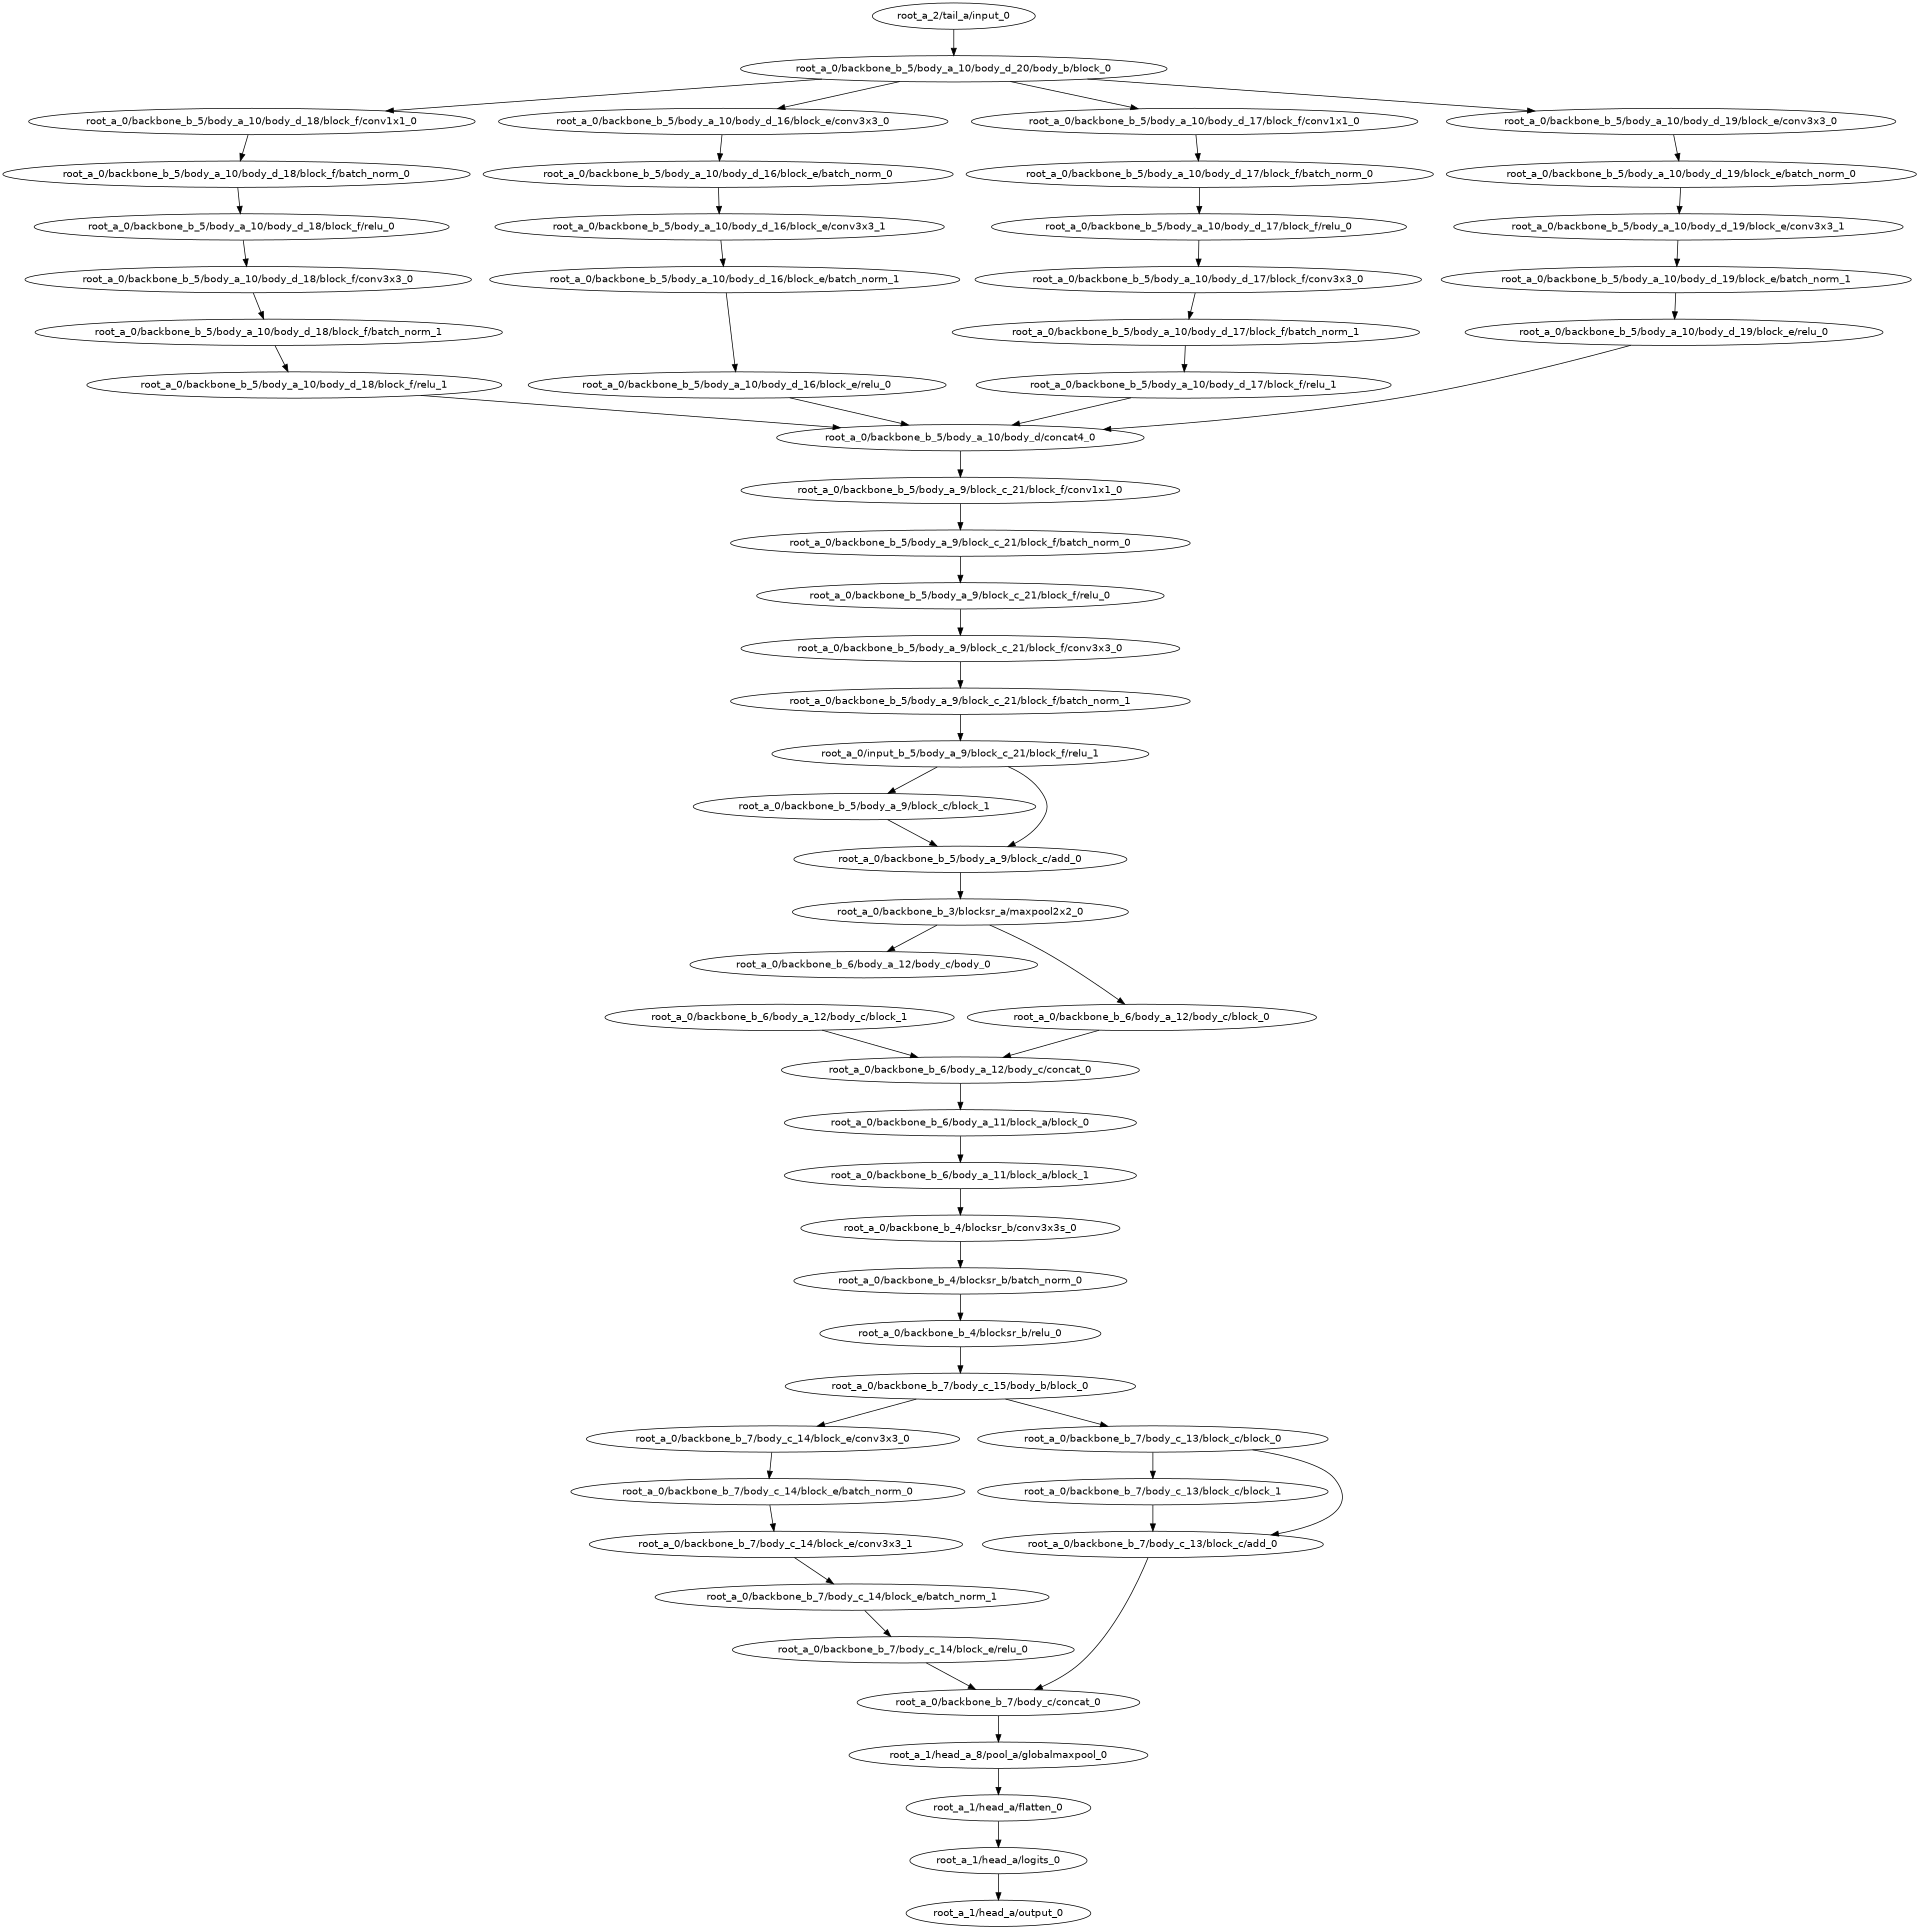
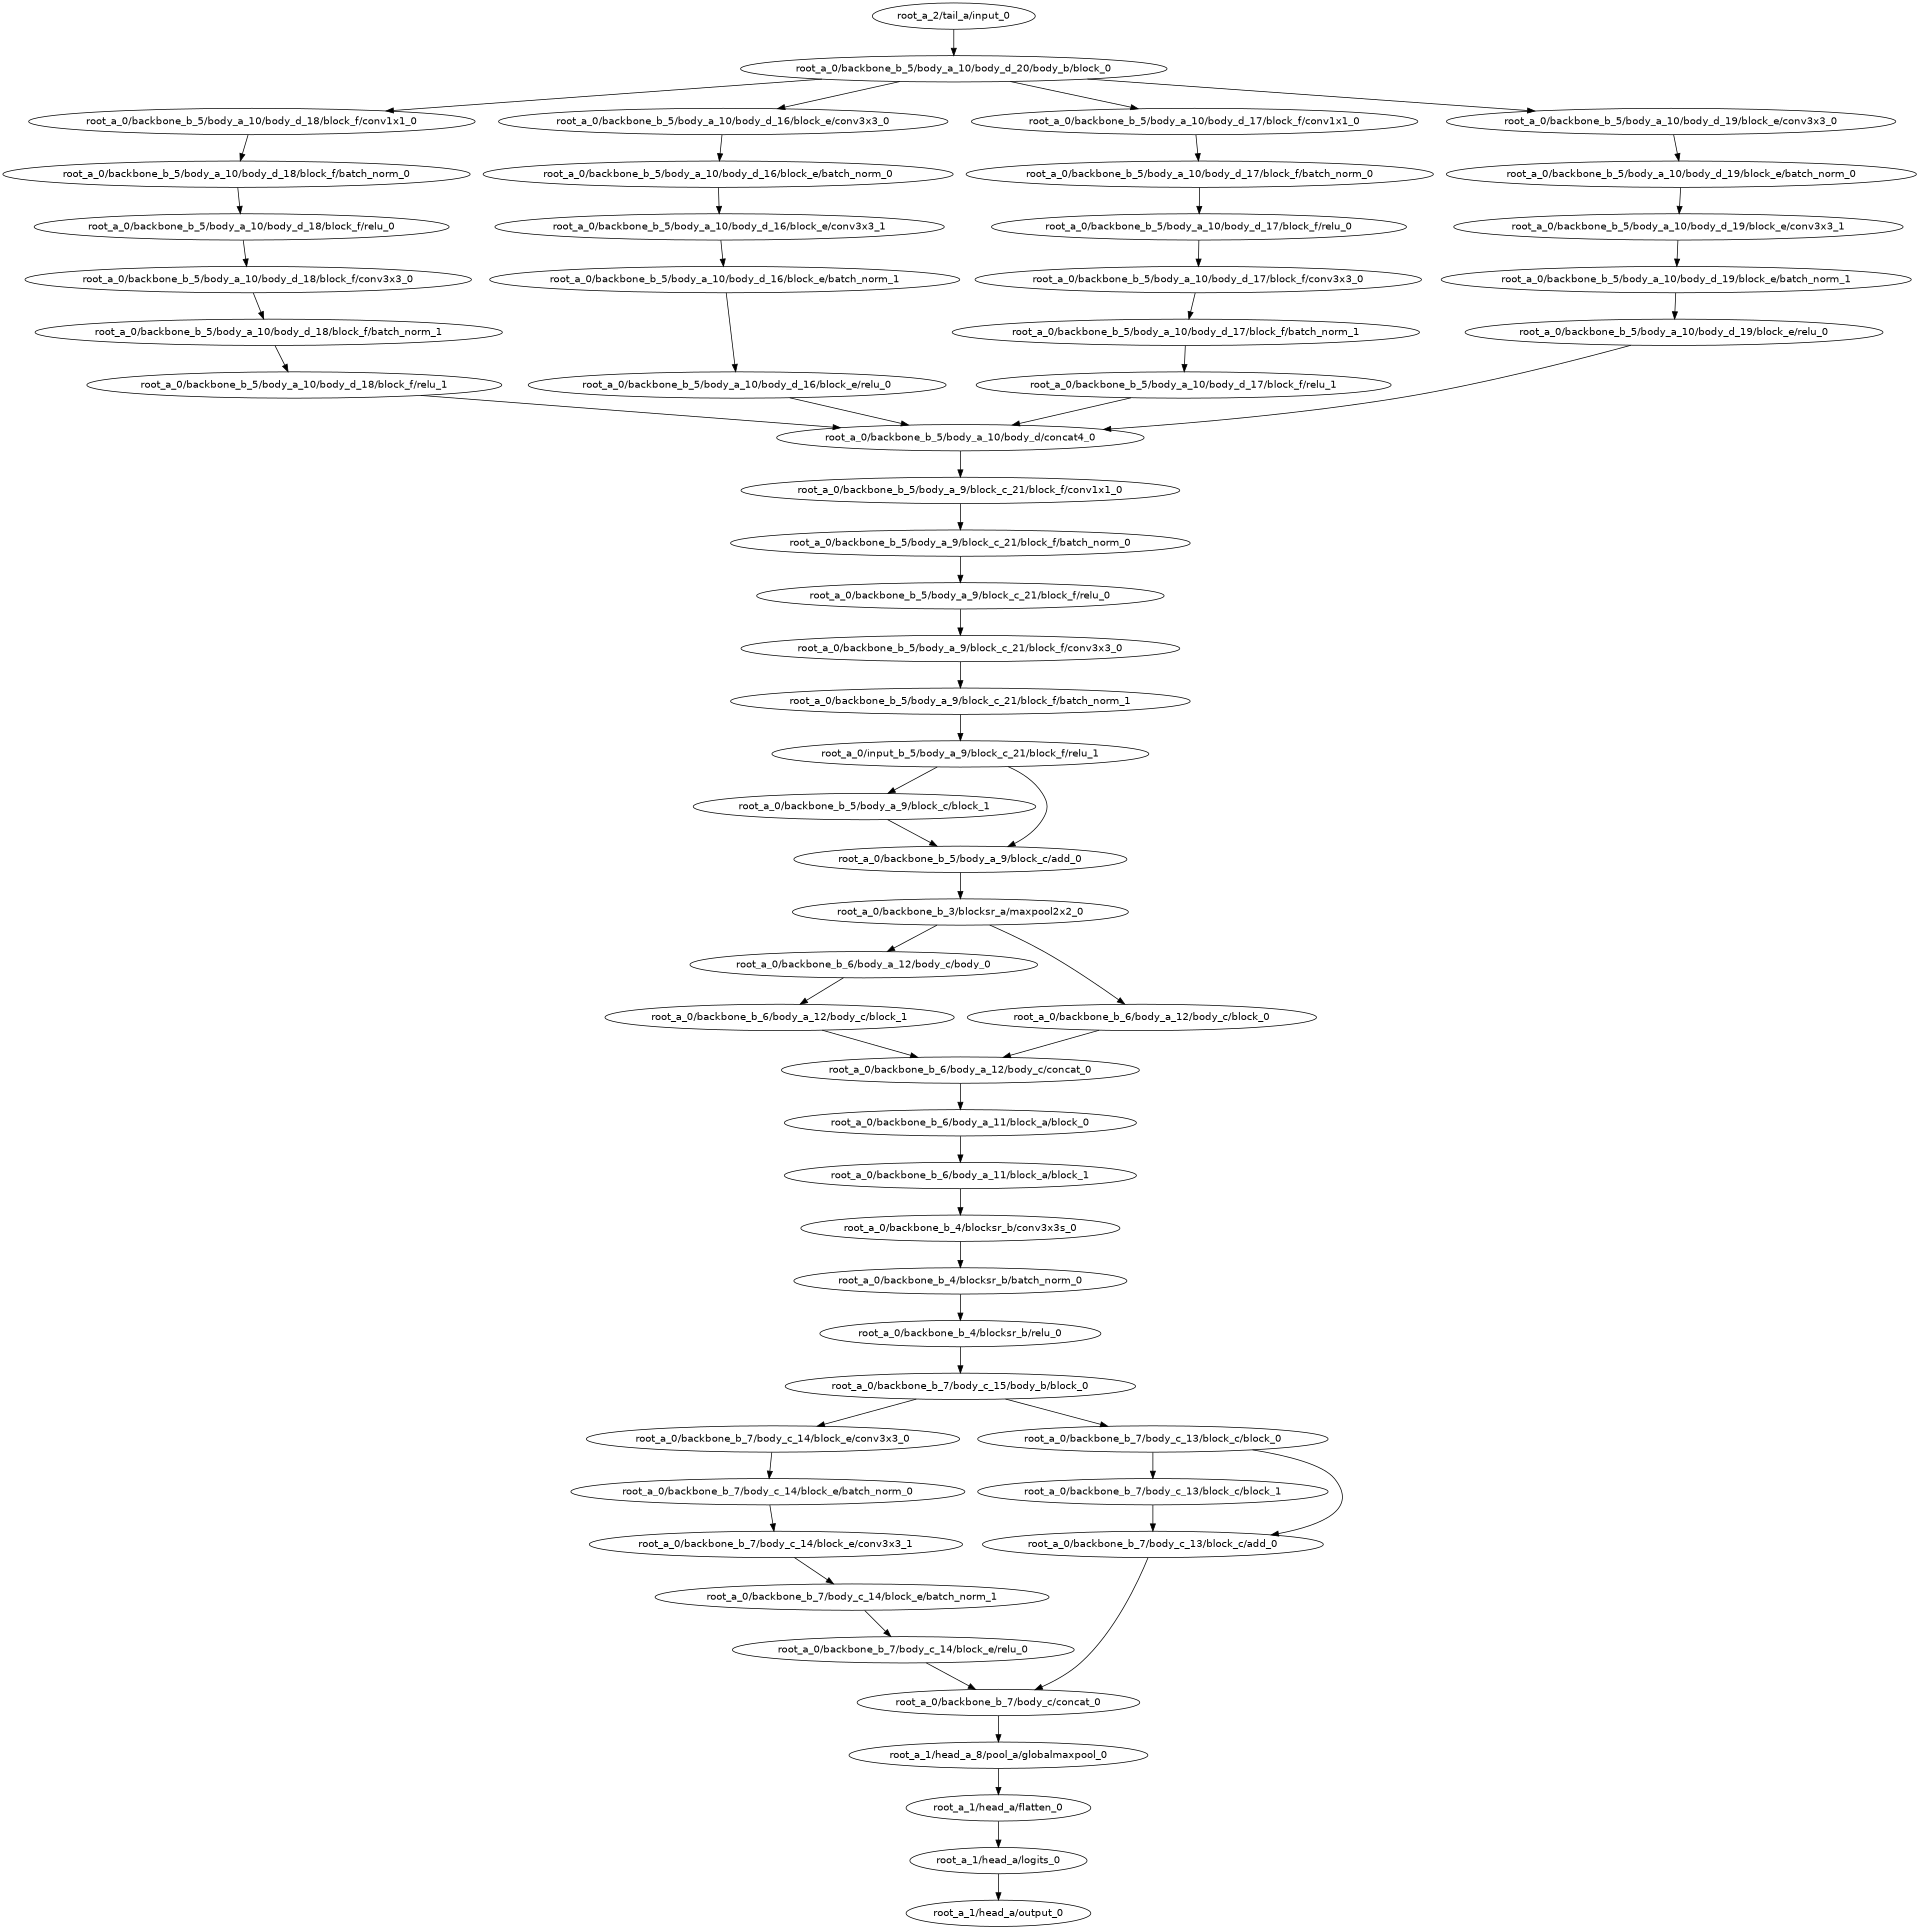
edge "root_a_0/backbone_b_6/body_a_12/body_c/body_0" -> "root_a_0/backbone_b_6/body_a_12/body_c/block_1": added
